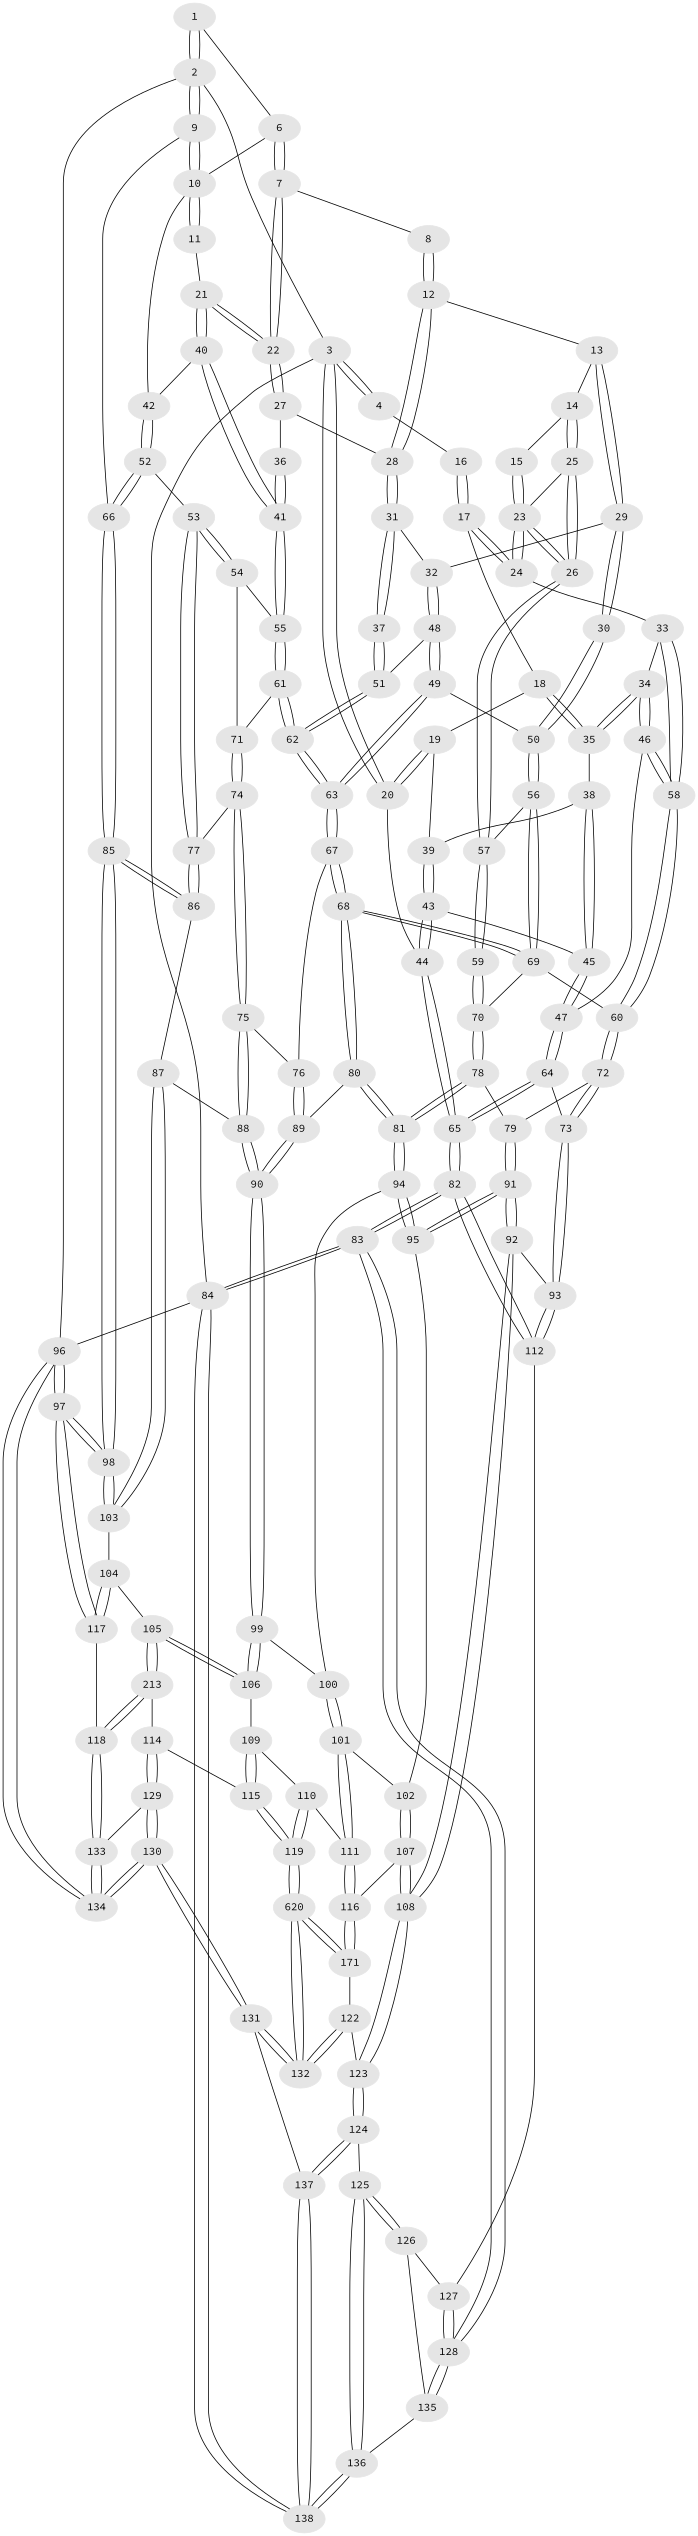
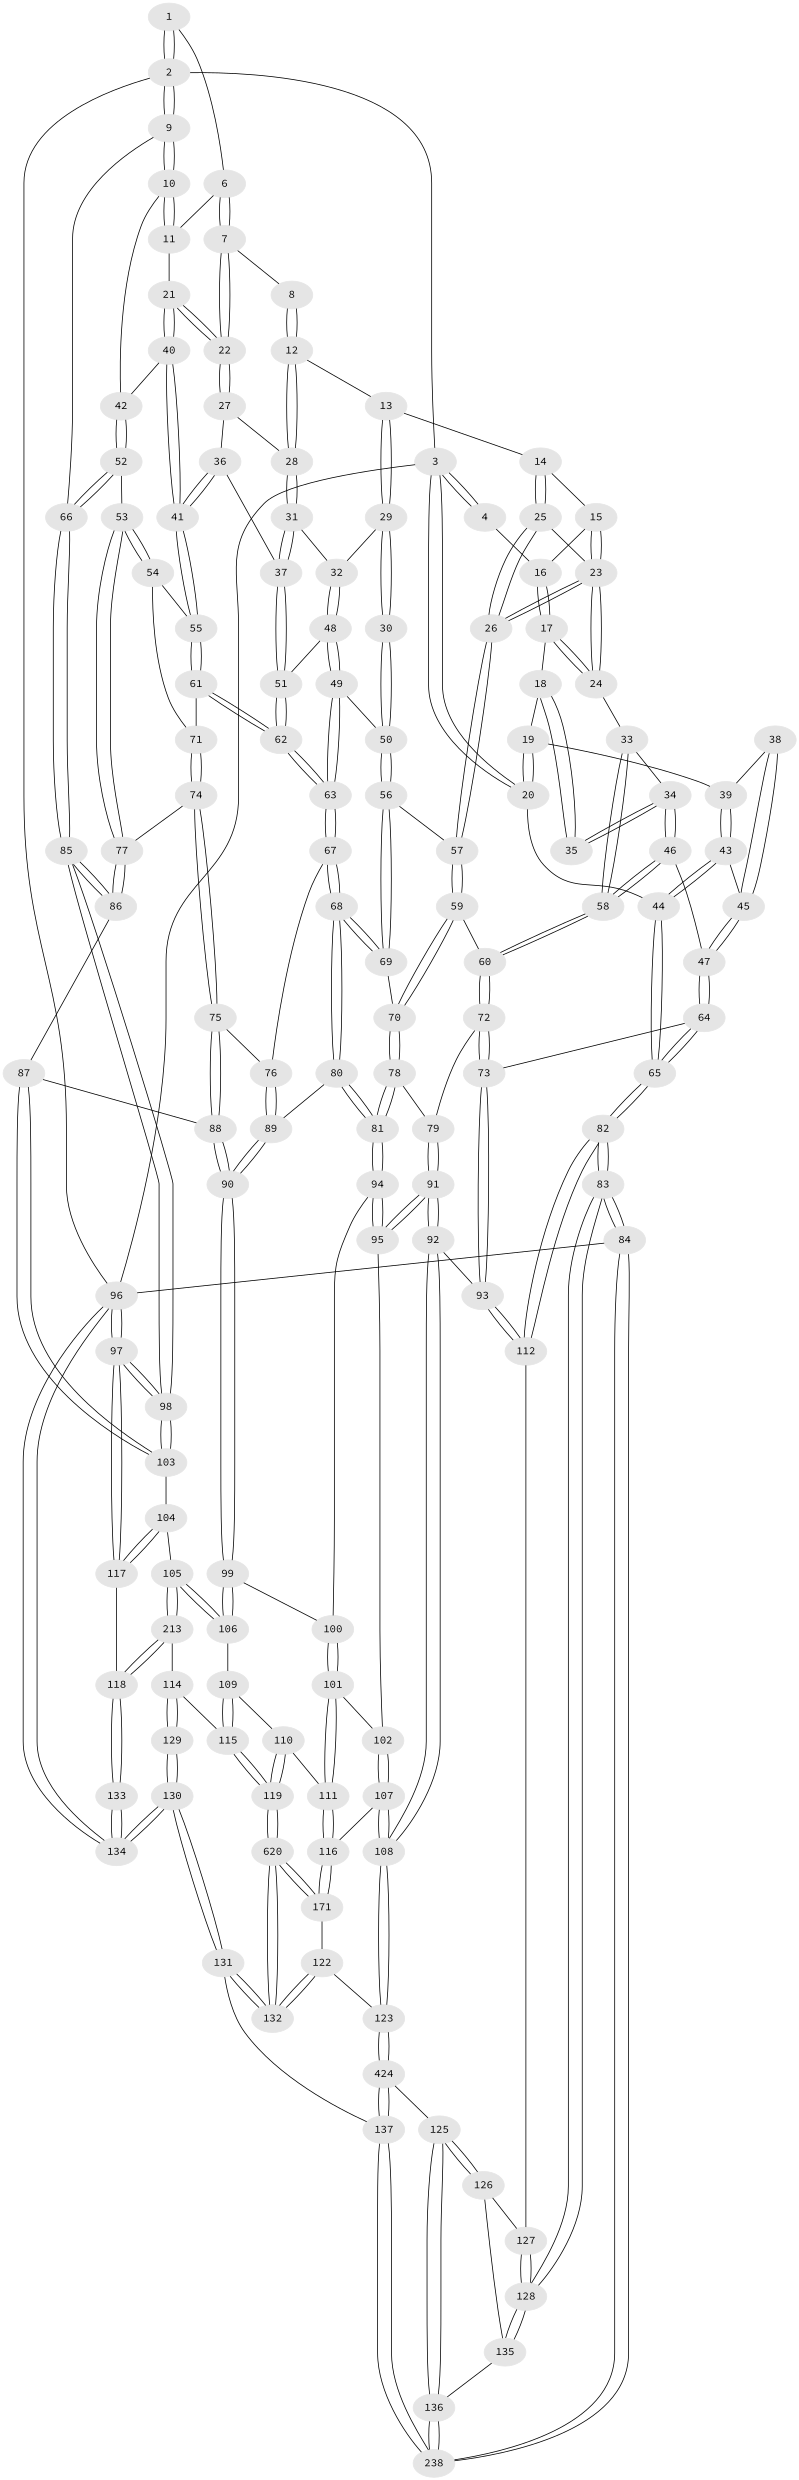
edge "6" -- "10": now "6" -- "11"
edge "36" -- "37": added
edge "15" -- "16": added
edge "35" -- "38": removed
edge "3" -- "84": now "3" -- "96"
edge "69" -- "60": now "59" -- "60"
edge "129" -- "133": removed
node "124": label "124" -> "424"
node "138": label "138" -> "238"
